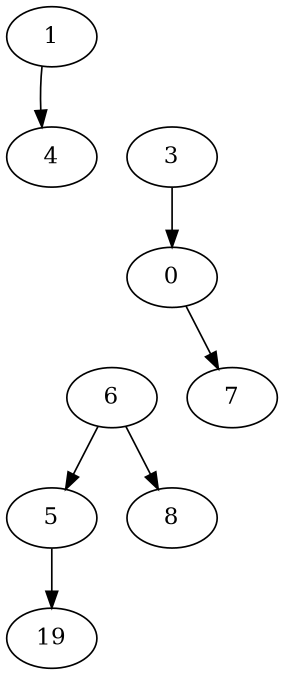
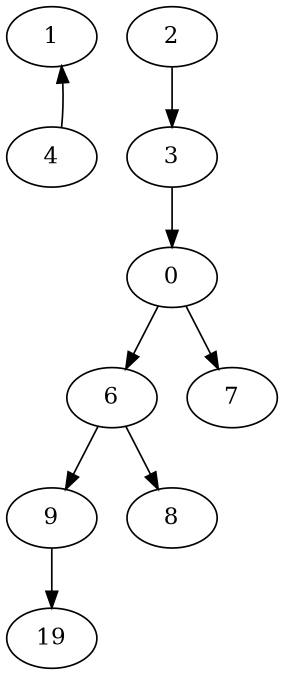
node "2": added
edge "1" -> "4": reversed
edge "0" -> "6": added
node "5": label "5" -> "9"
